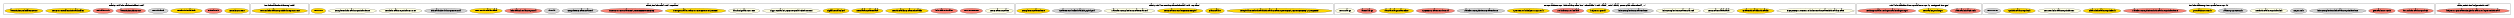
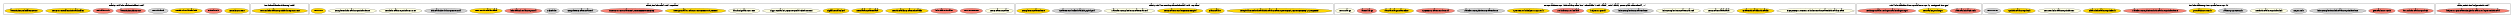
node "set_fs_init_task_fs": label "set_fs_init_task_fs" -> "set_fs_should_task_fs"
node "should": label "should" -> "schedule"
node "set_cpus_allowed_current_CPU_MASK_ALL": label "set_cpus_allowed_current_CPU_MASK_ALL" -> "set_cpus_allowed_current_PTR_MASK_ALL"
